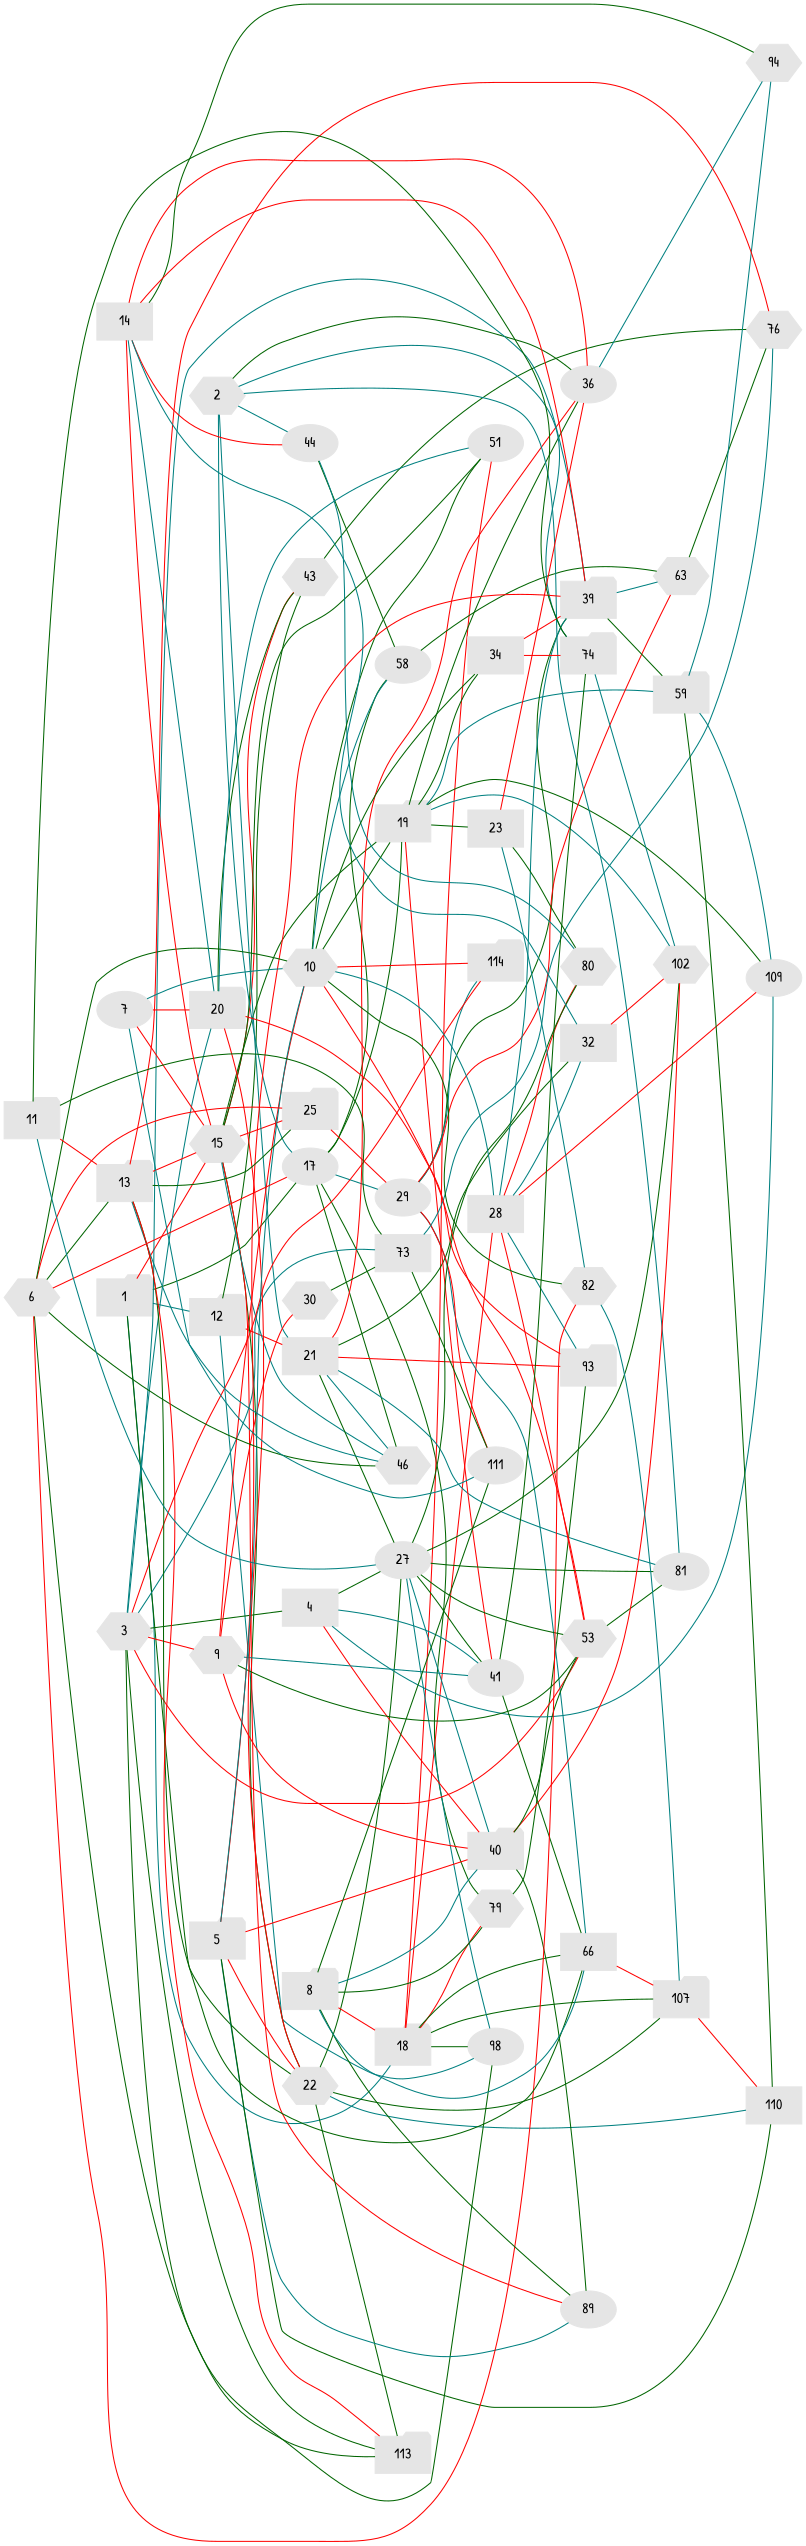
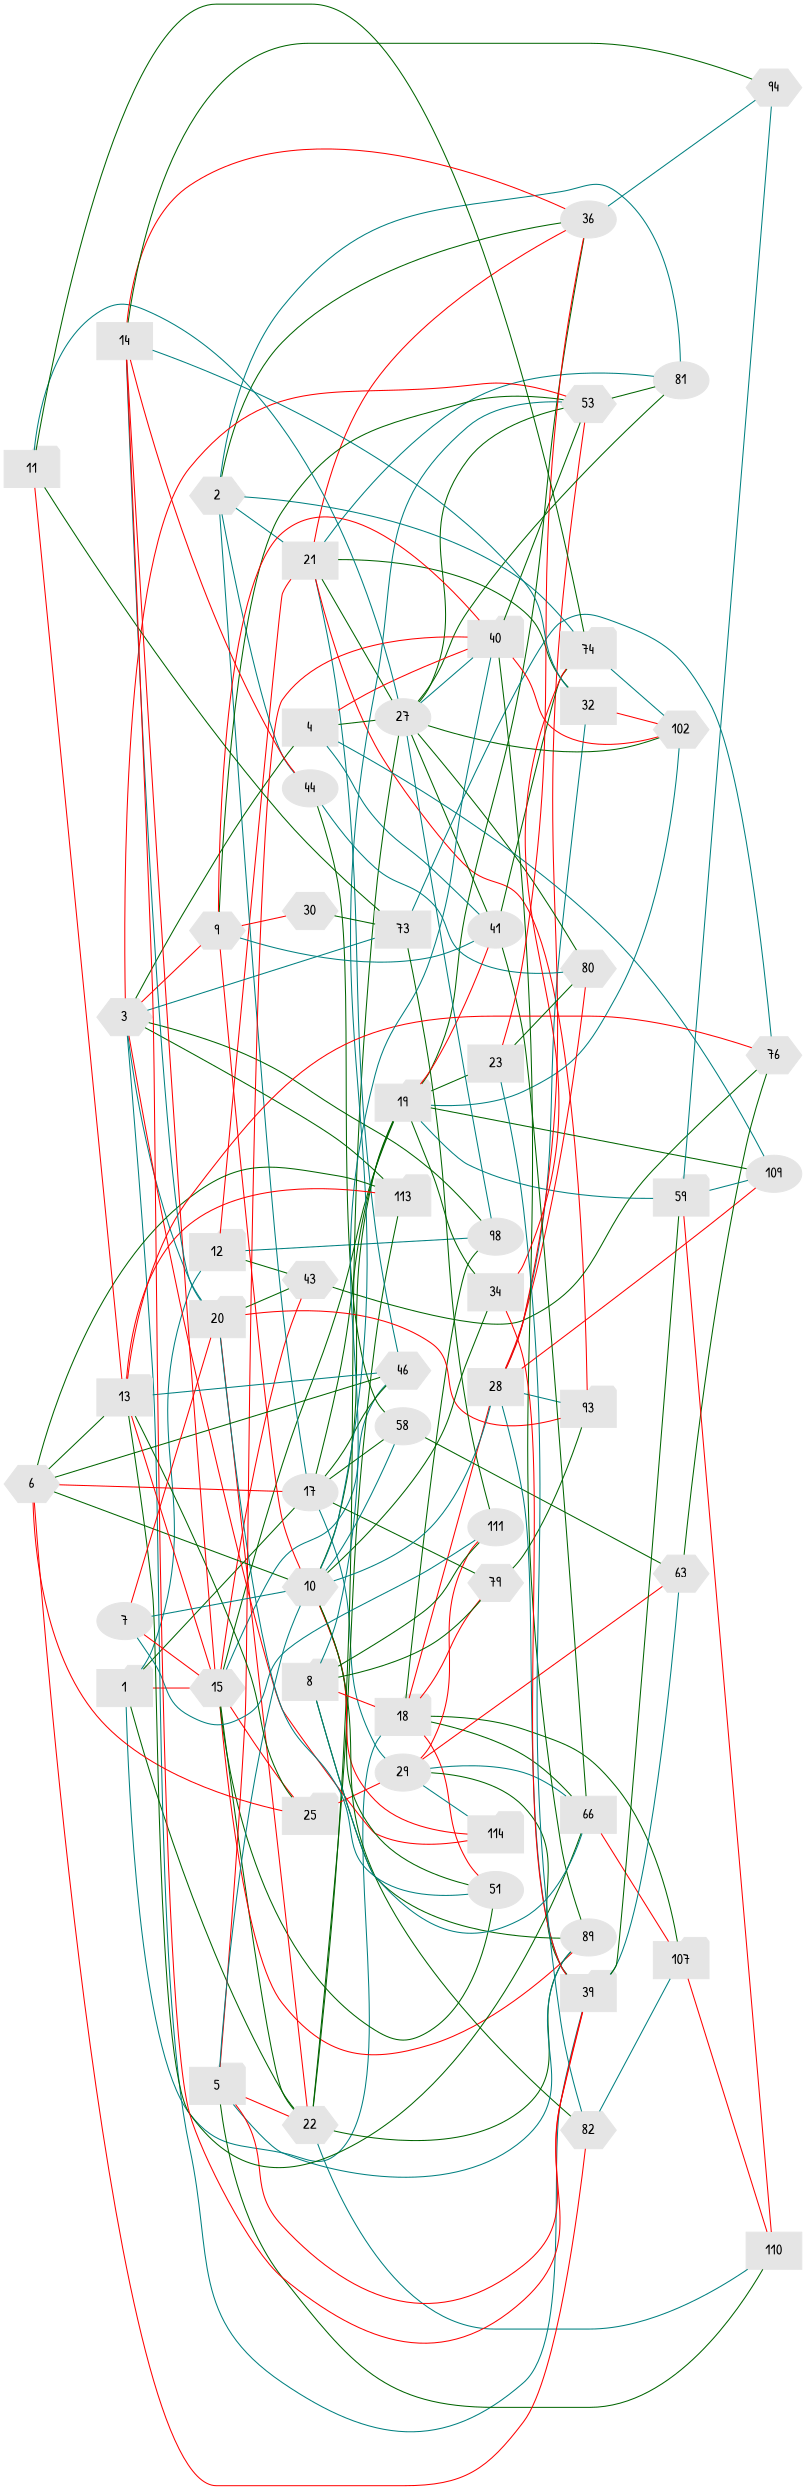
edge "10" -- "53": color red -> teal
edge "59" -- "110": color darkgreen -> red
edge "107" -- "22": now "89" -- "22"
